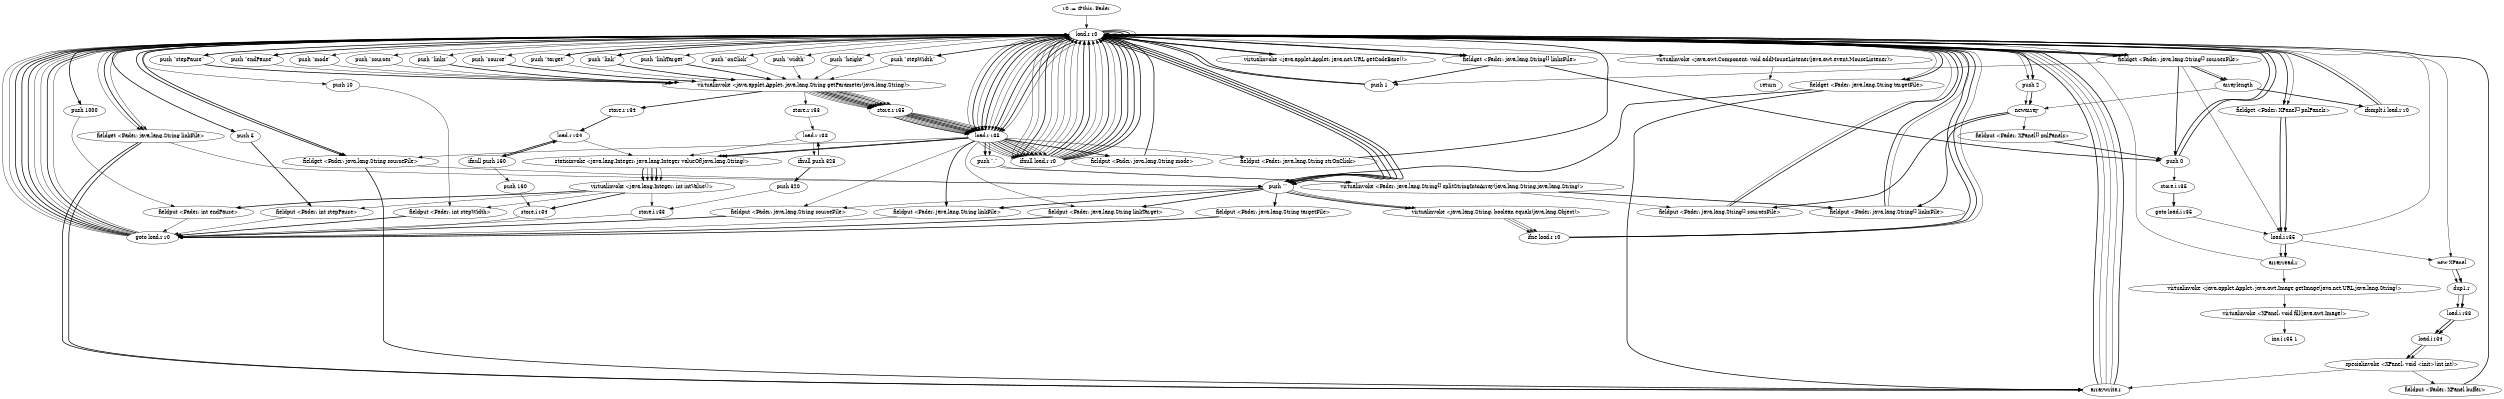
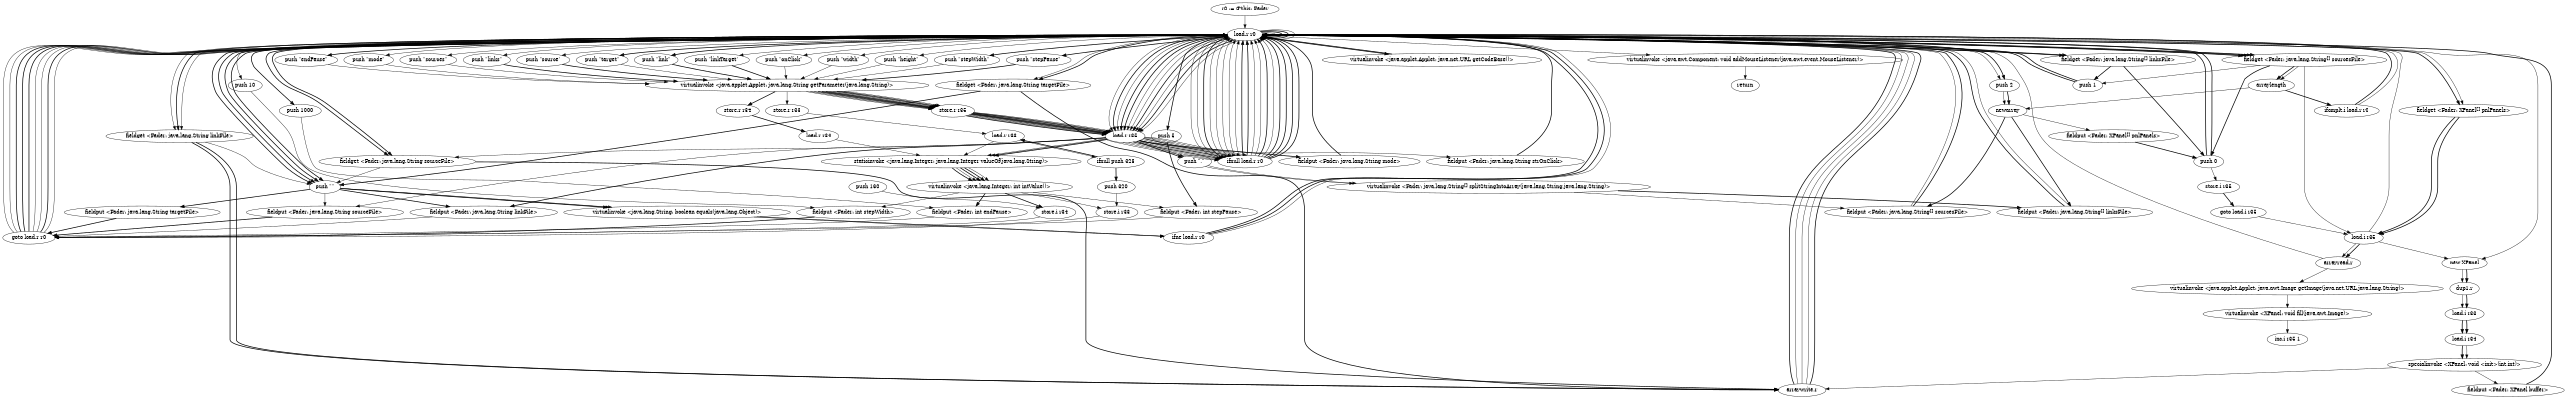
node "ifnull push 160": removed
node "fieldput <Fader: java.lang.String linkTarget>": removed
